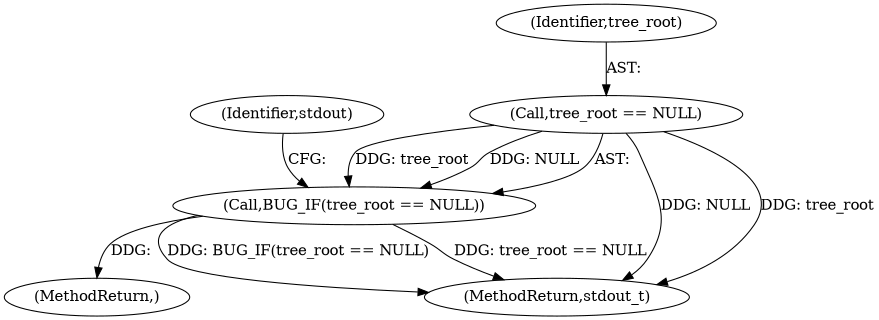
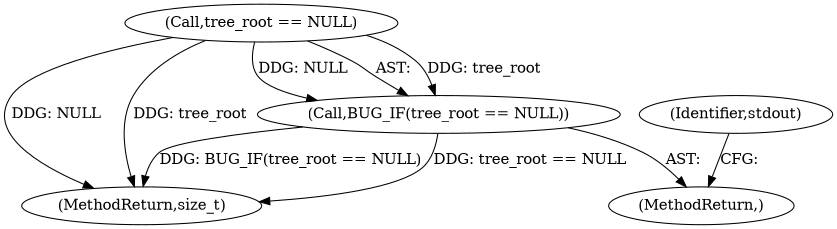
node "(Identifier,tree_root)": removed
edge "(Identifier,stdout)" -> "(Call,BUG_IF(tree_root == NULL))": now "(Identifier,stdout)" -> "(MethodReturn,)"
edge "(Call,BUG_IF(tree_root == NULL))" -> "(MethodReturn,)": label "DDG: " -> "AST: "
node "(MethodReturn,stdout_t)": label "(MethodReturn,stdout_t)" -> "(MethodReturn,size_t)"
